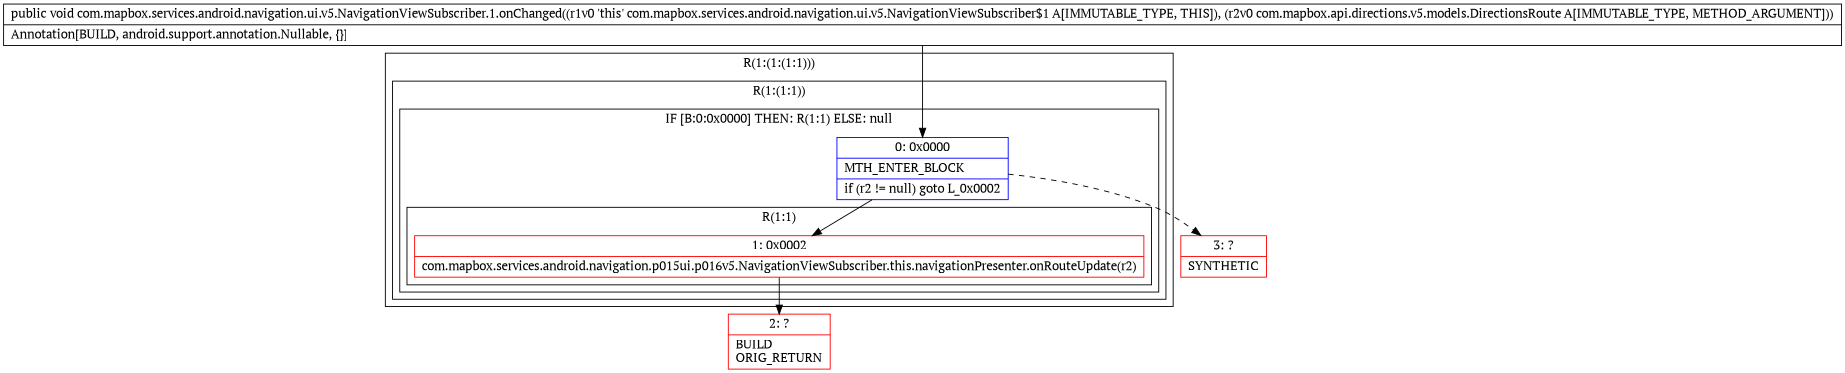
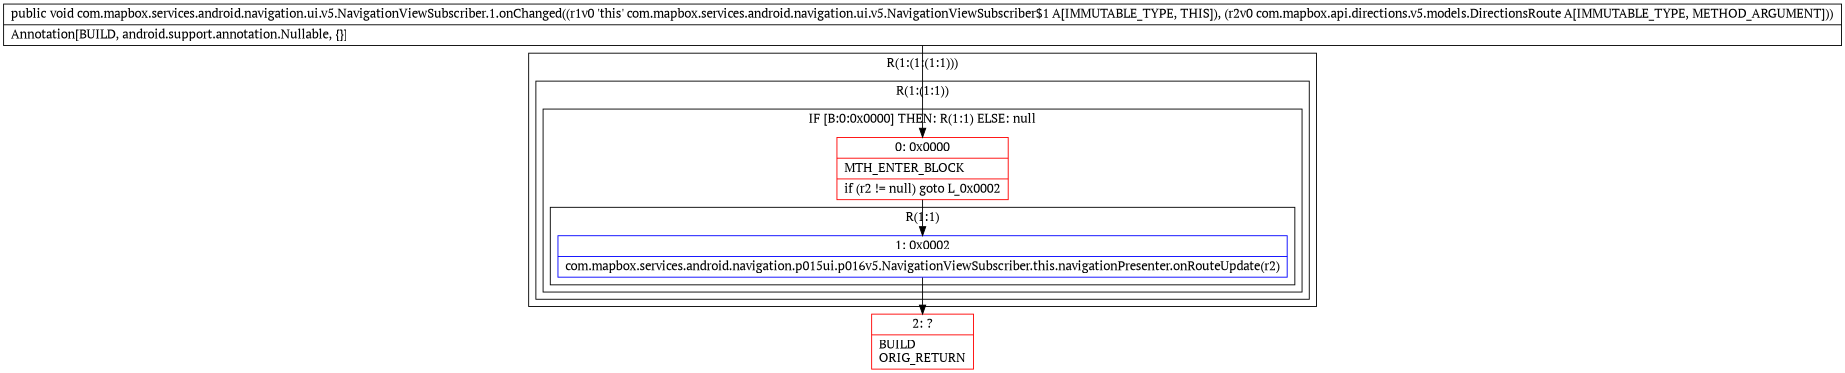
node "0: 0x0000": color blue -> red
node "1: 0x0002": color red -> blue
node "3: ?": removed
